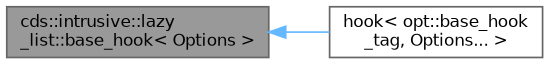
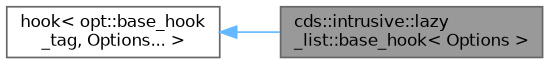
edge "hook< opt::base_hook _tag, Options... >" -> "cds::intrusive::lazy _list::base_hook< Options >": reversed
